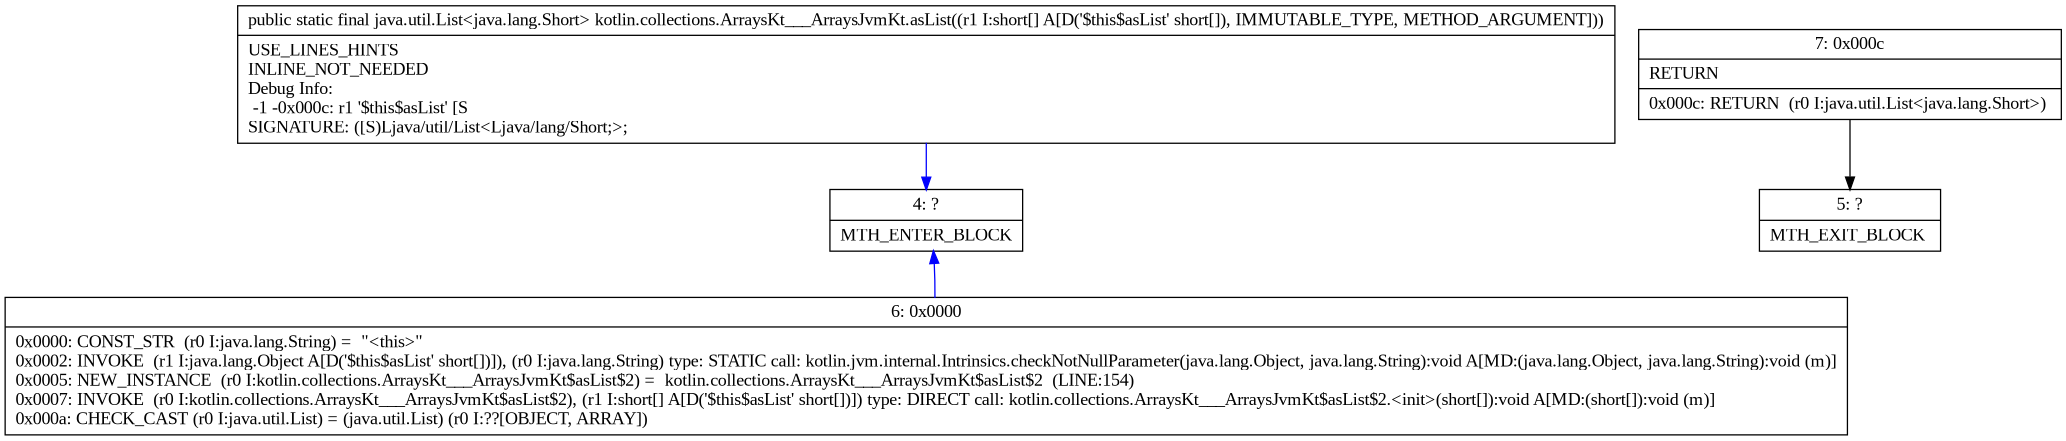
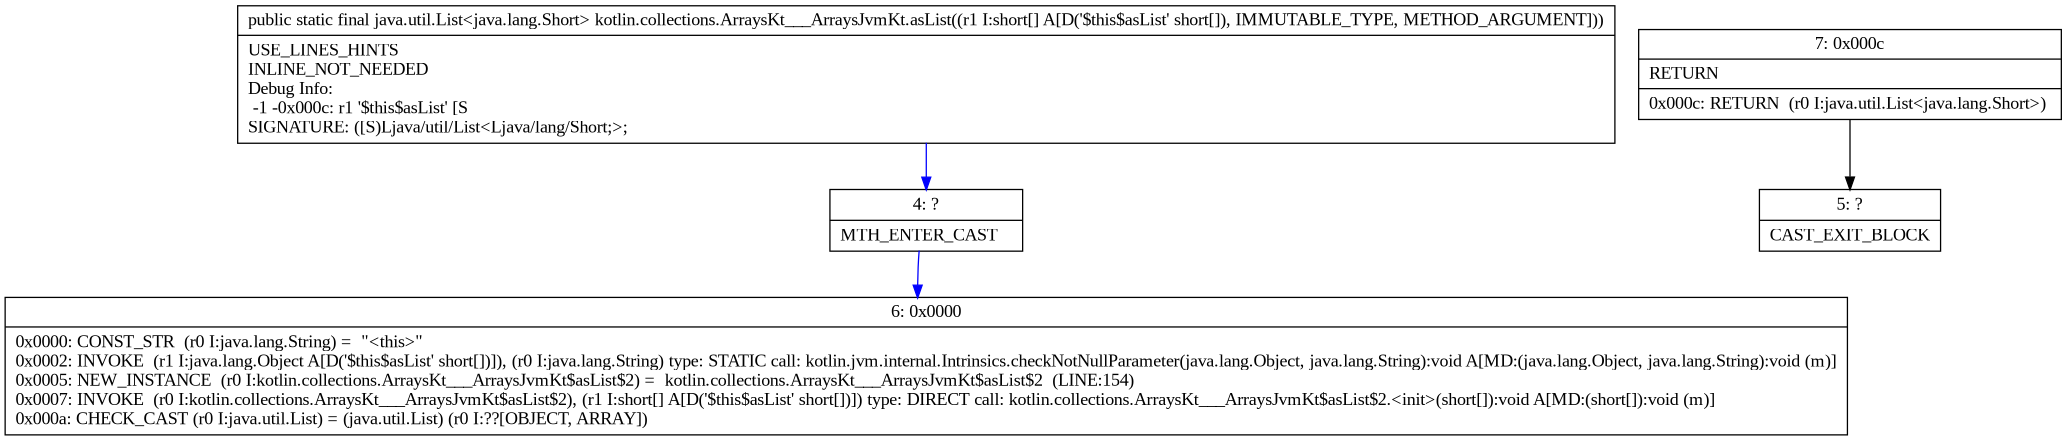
node "4: ?": text "MTH_ENTER_BLOCK" -> "MTH_ENTER_CAST"
node "5: ?": text "MTH_EXIT_BLOCK" -> "CAST_EXIT_BLOCK"
edge "6: 0x0000" -> "4: ?": reversed
